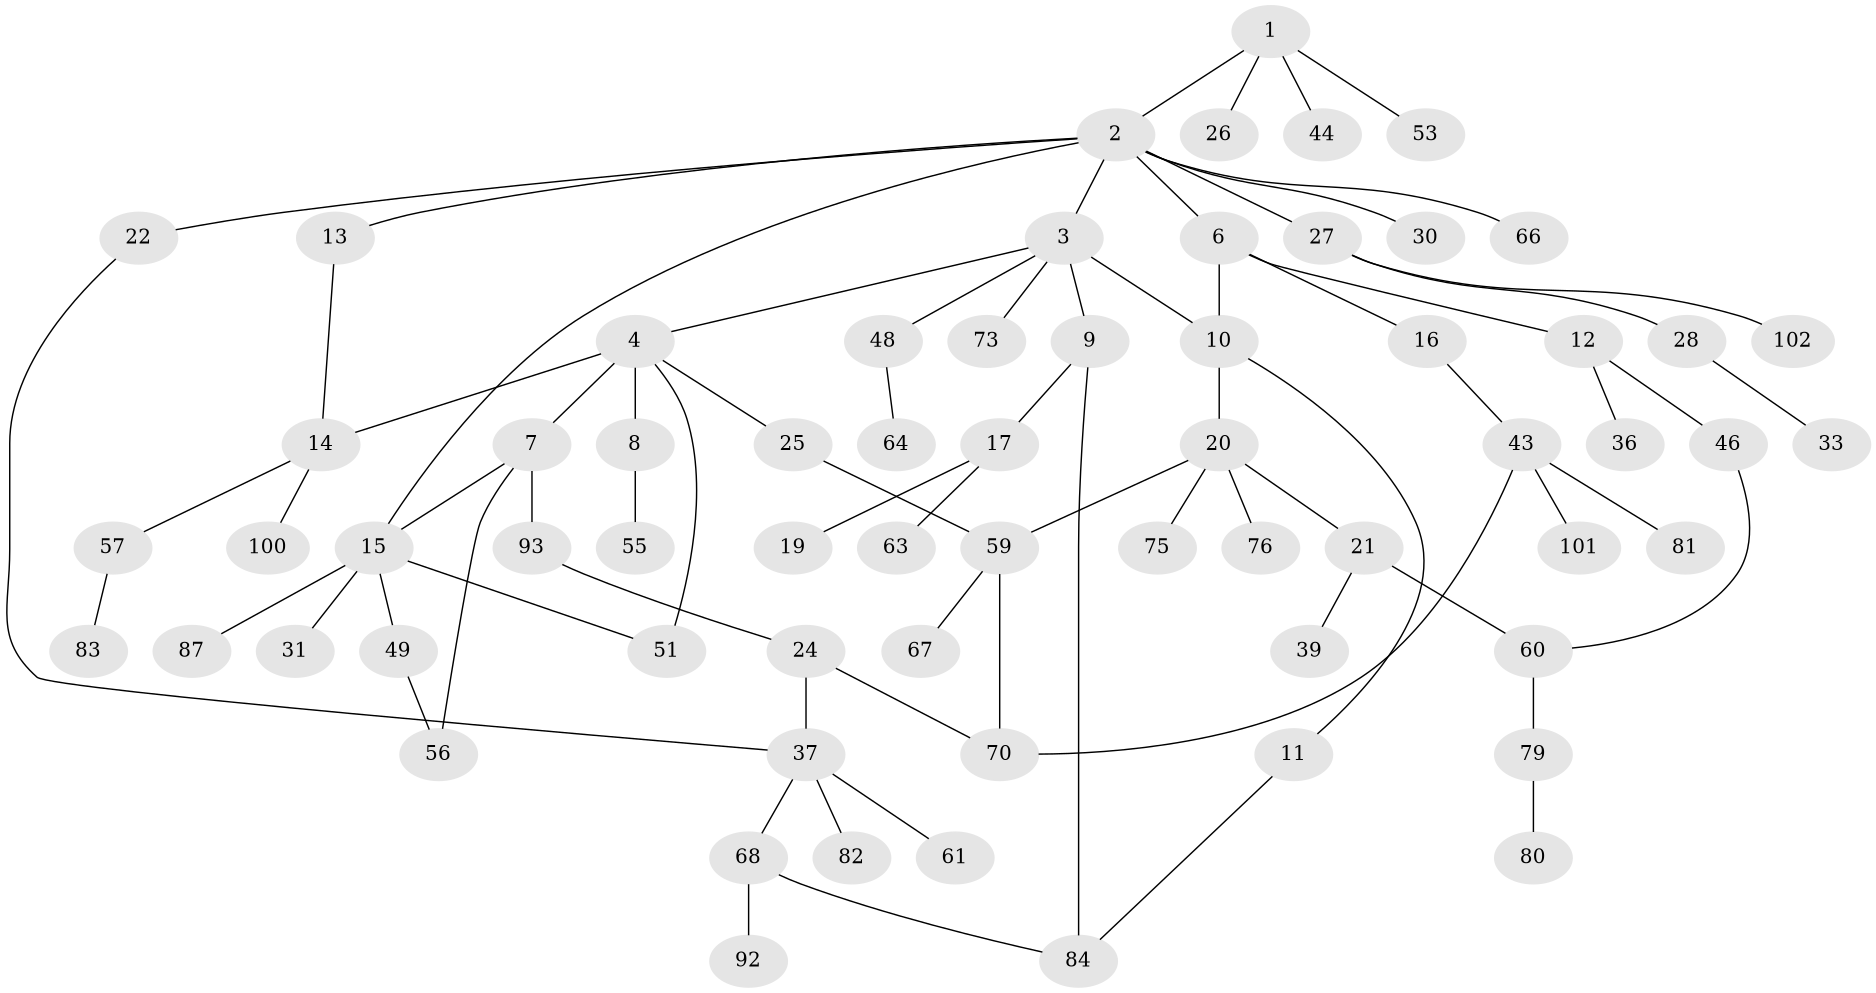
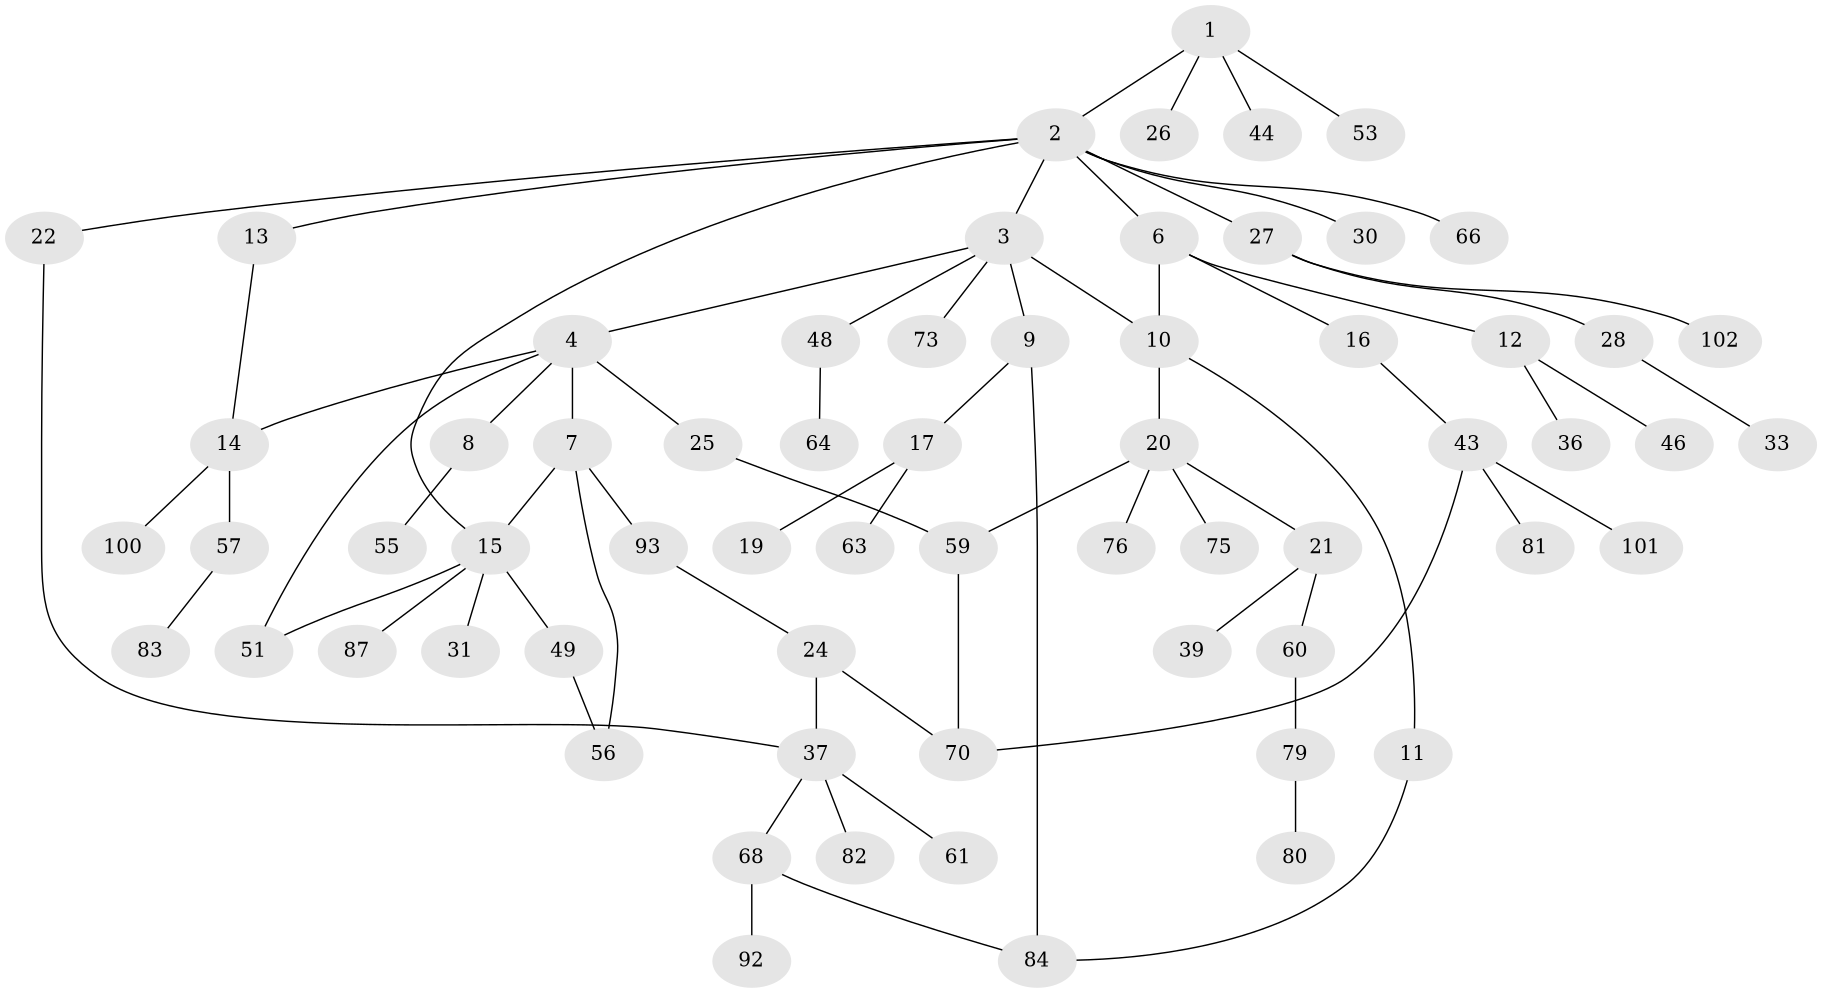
edge "46" -- "60": removed
node "67": removed
